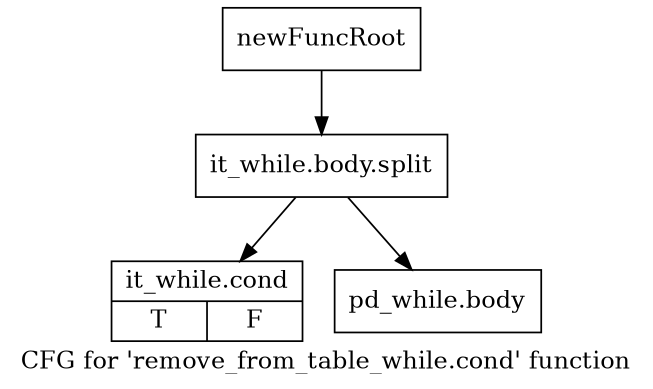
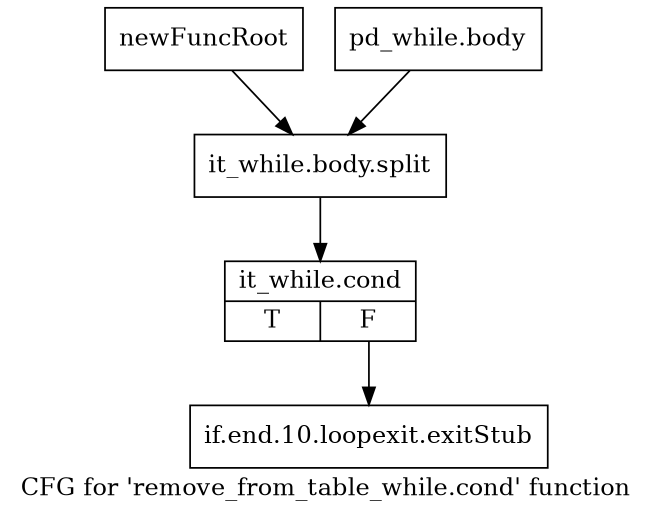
edge "it_while.body.split" -> "pd_while.body": reversed
node "if.end.10.loopexit.exitStub": added
